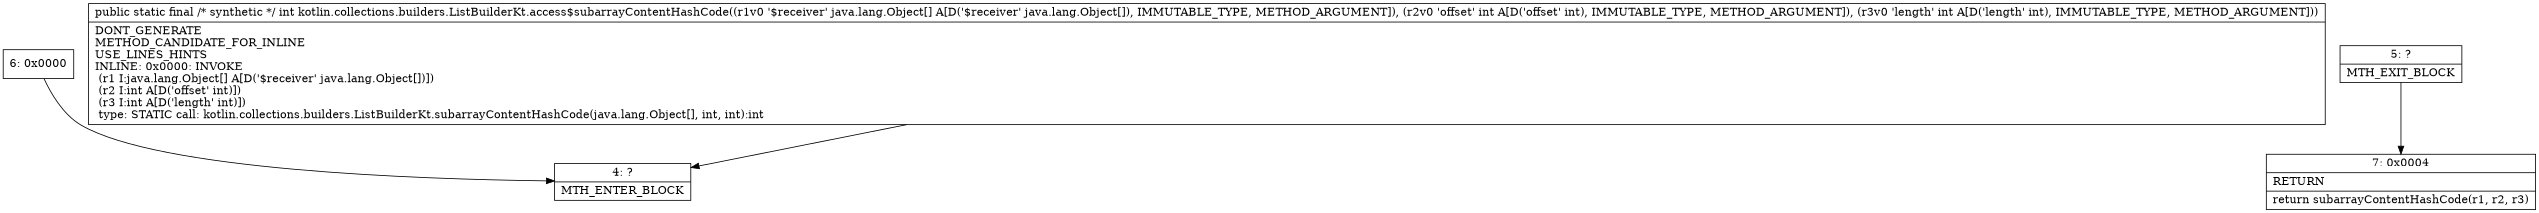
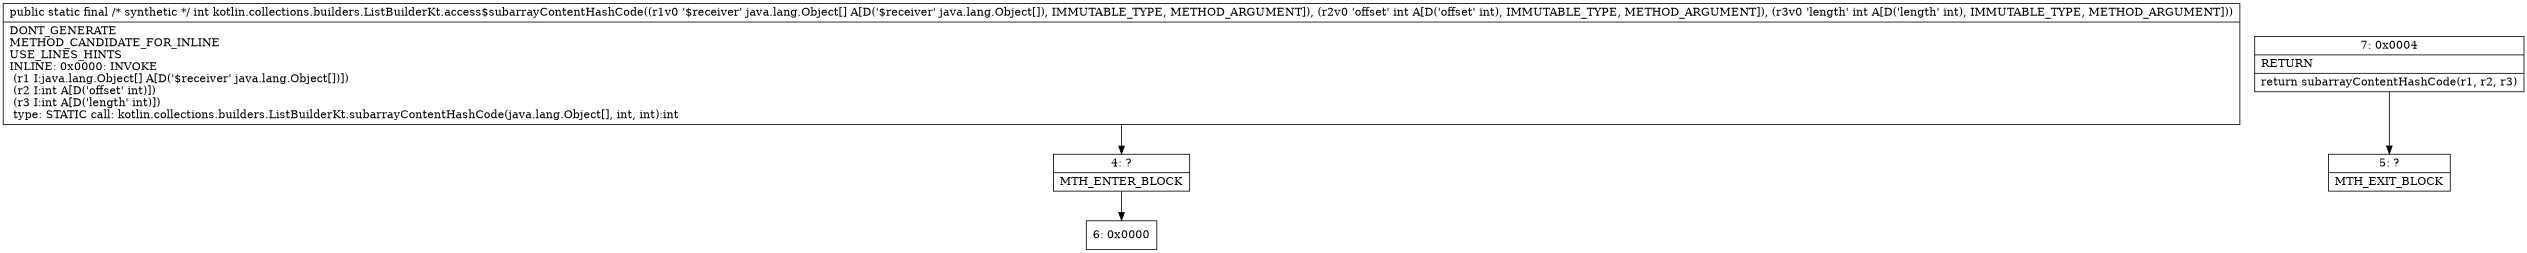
edge "5: ?" -> "7: 0x0004": reversed
edge "6: 0x0000" -> "4: ?": reversed
